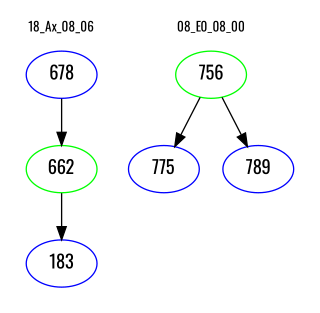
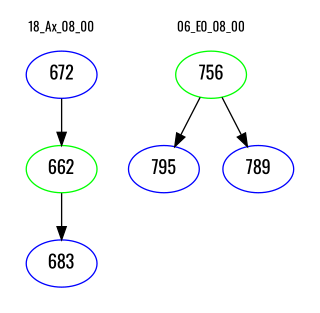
cluster "18_Ax_08_06": label "18_Ax_08_06" -> "18_Ax_08_00"
cluster "08_E0_08_00": label "08_E0_08_00" -> "06_E0_08_00"
node "678": label "678" -> "672"
node "775": label "775" -> "795"
node "183": label "183" -> "683"
